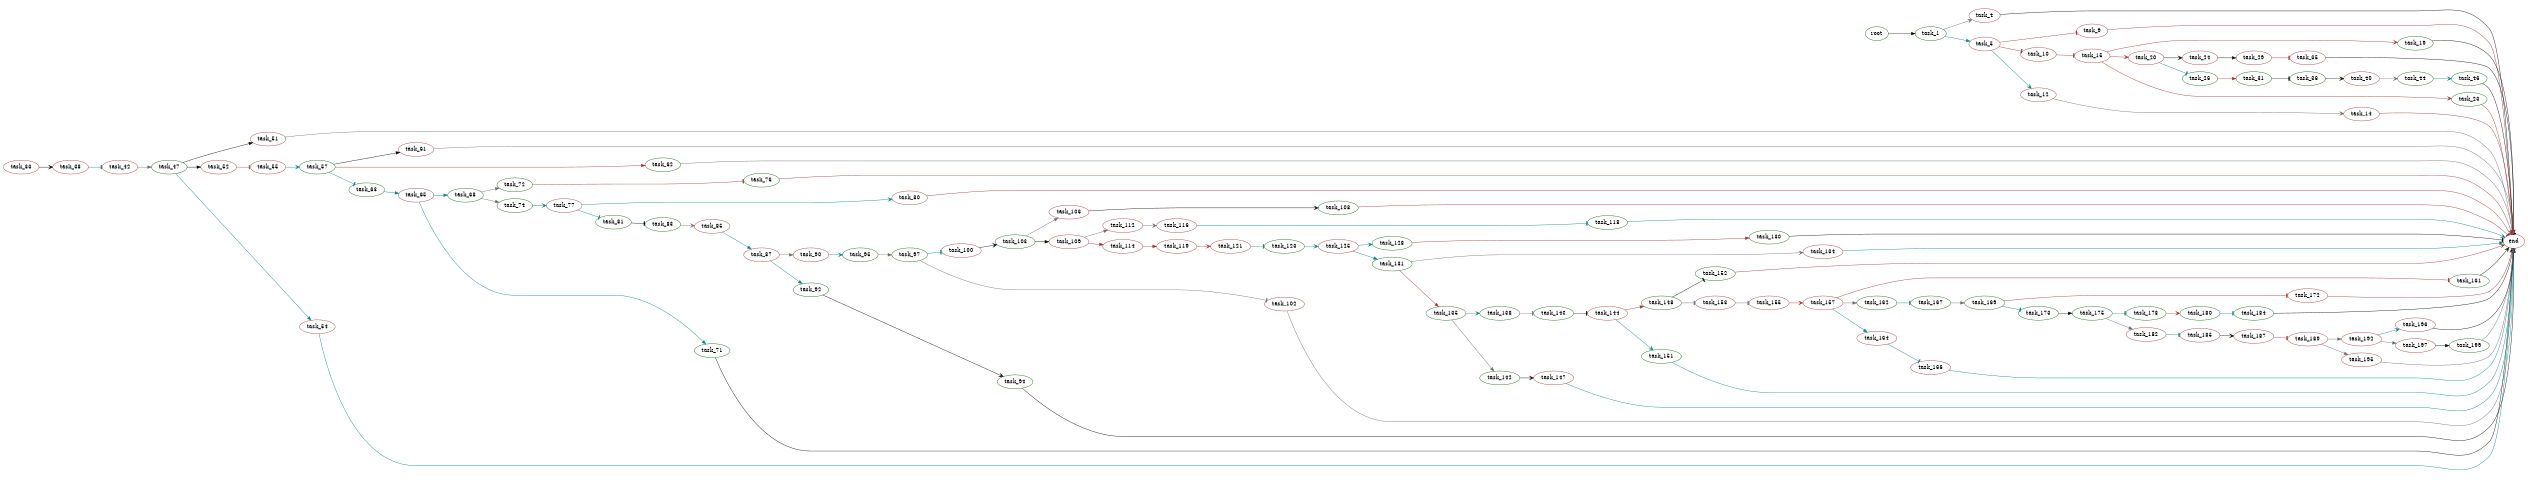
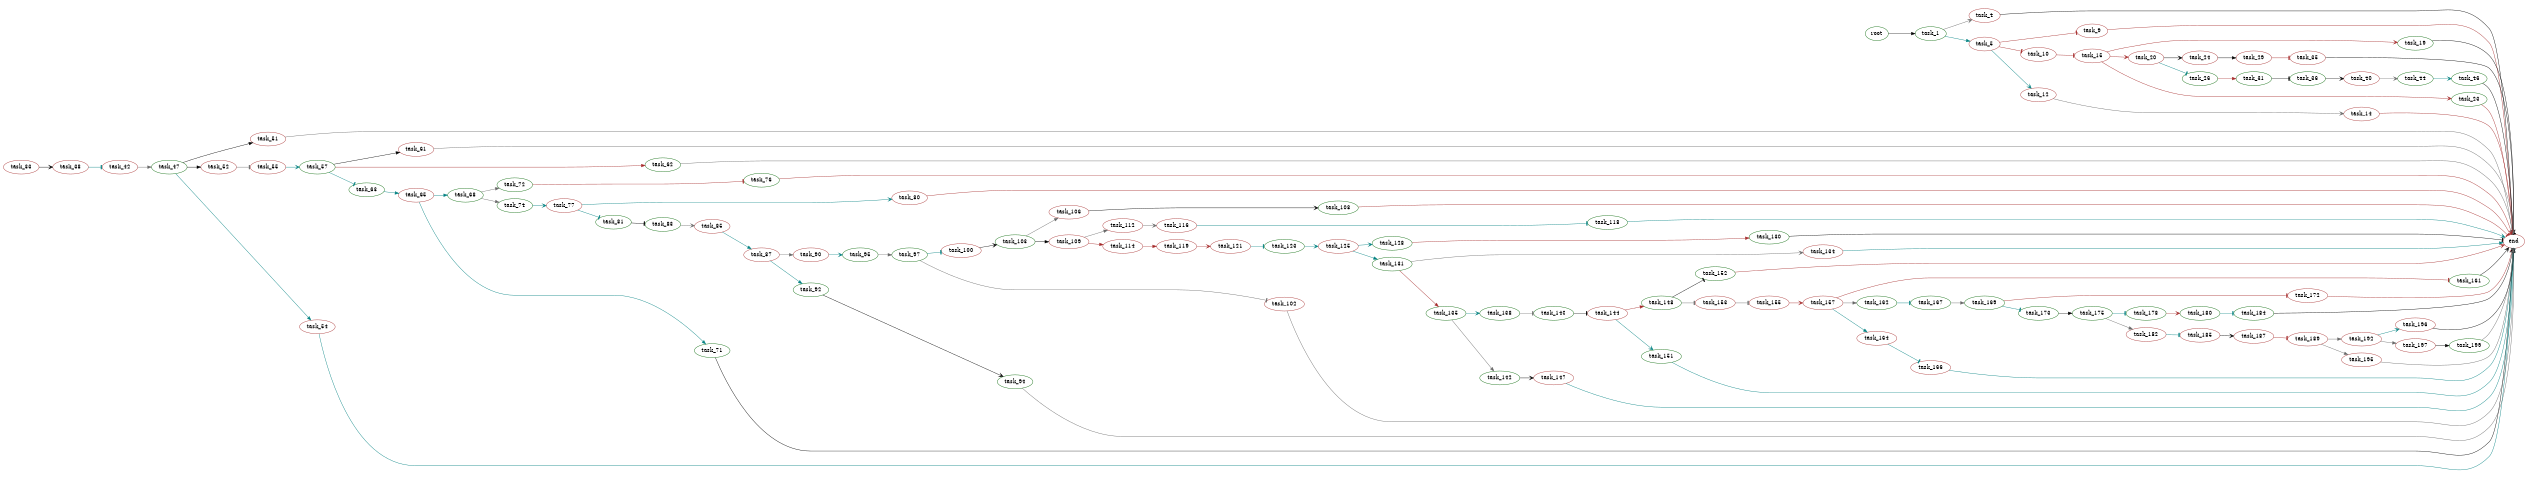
edge "task_94" -> "end": color black -> gray40
